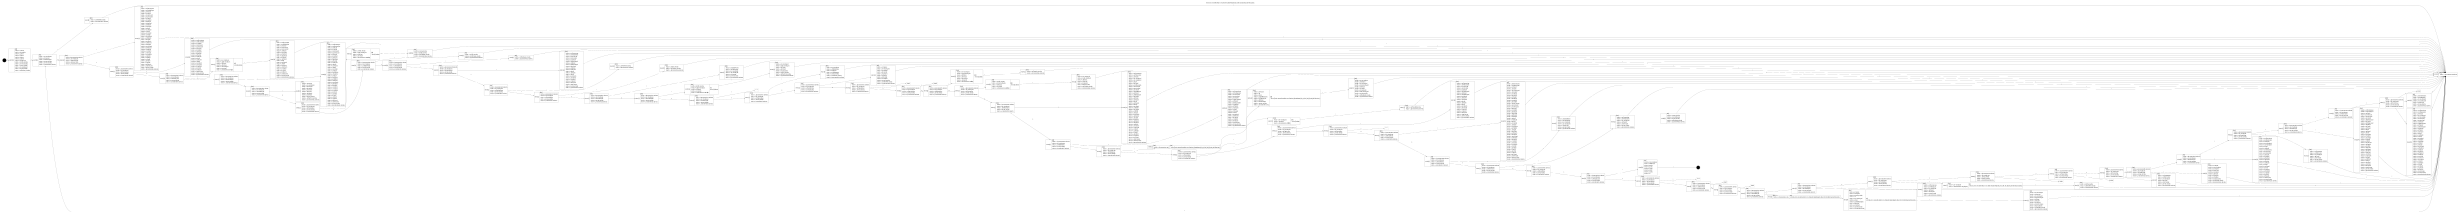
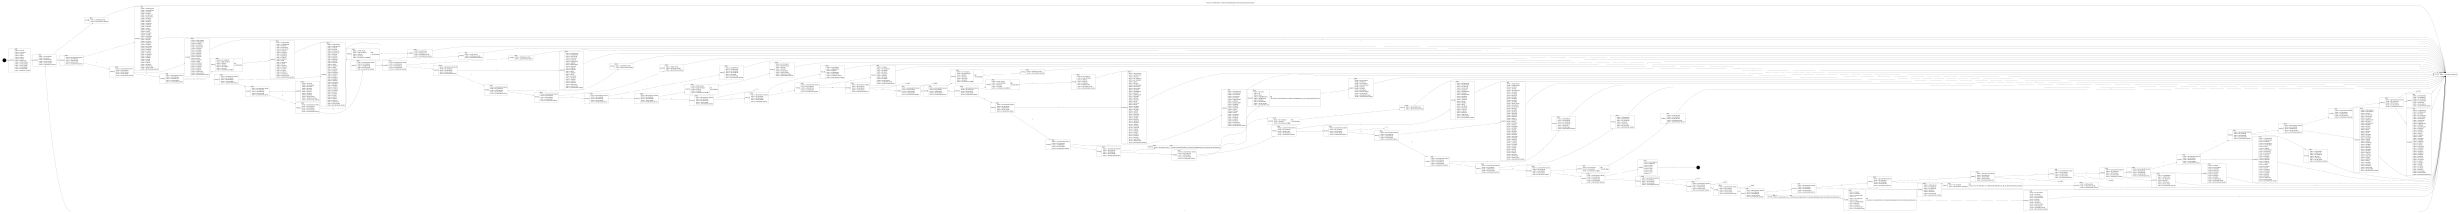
node "0x401ac9 [13]": added
